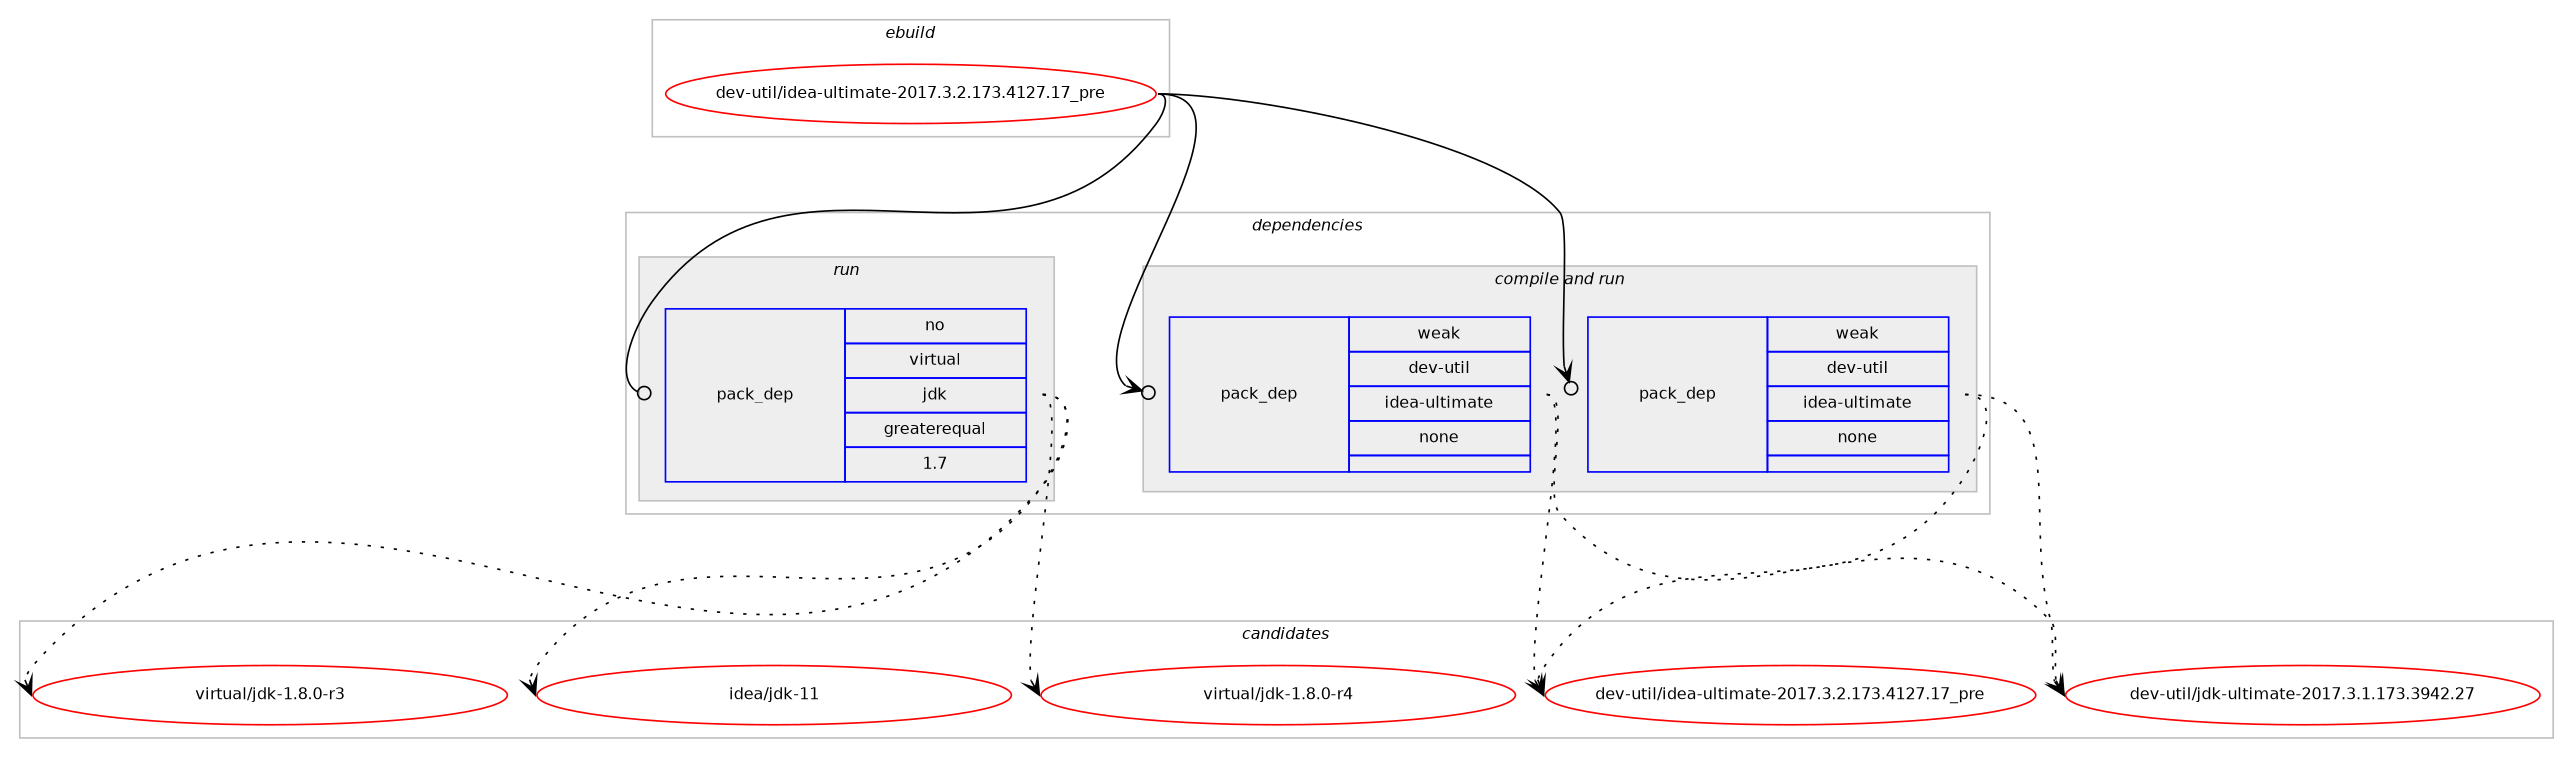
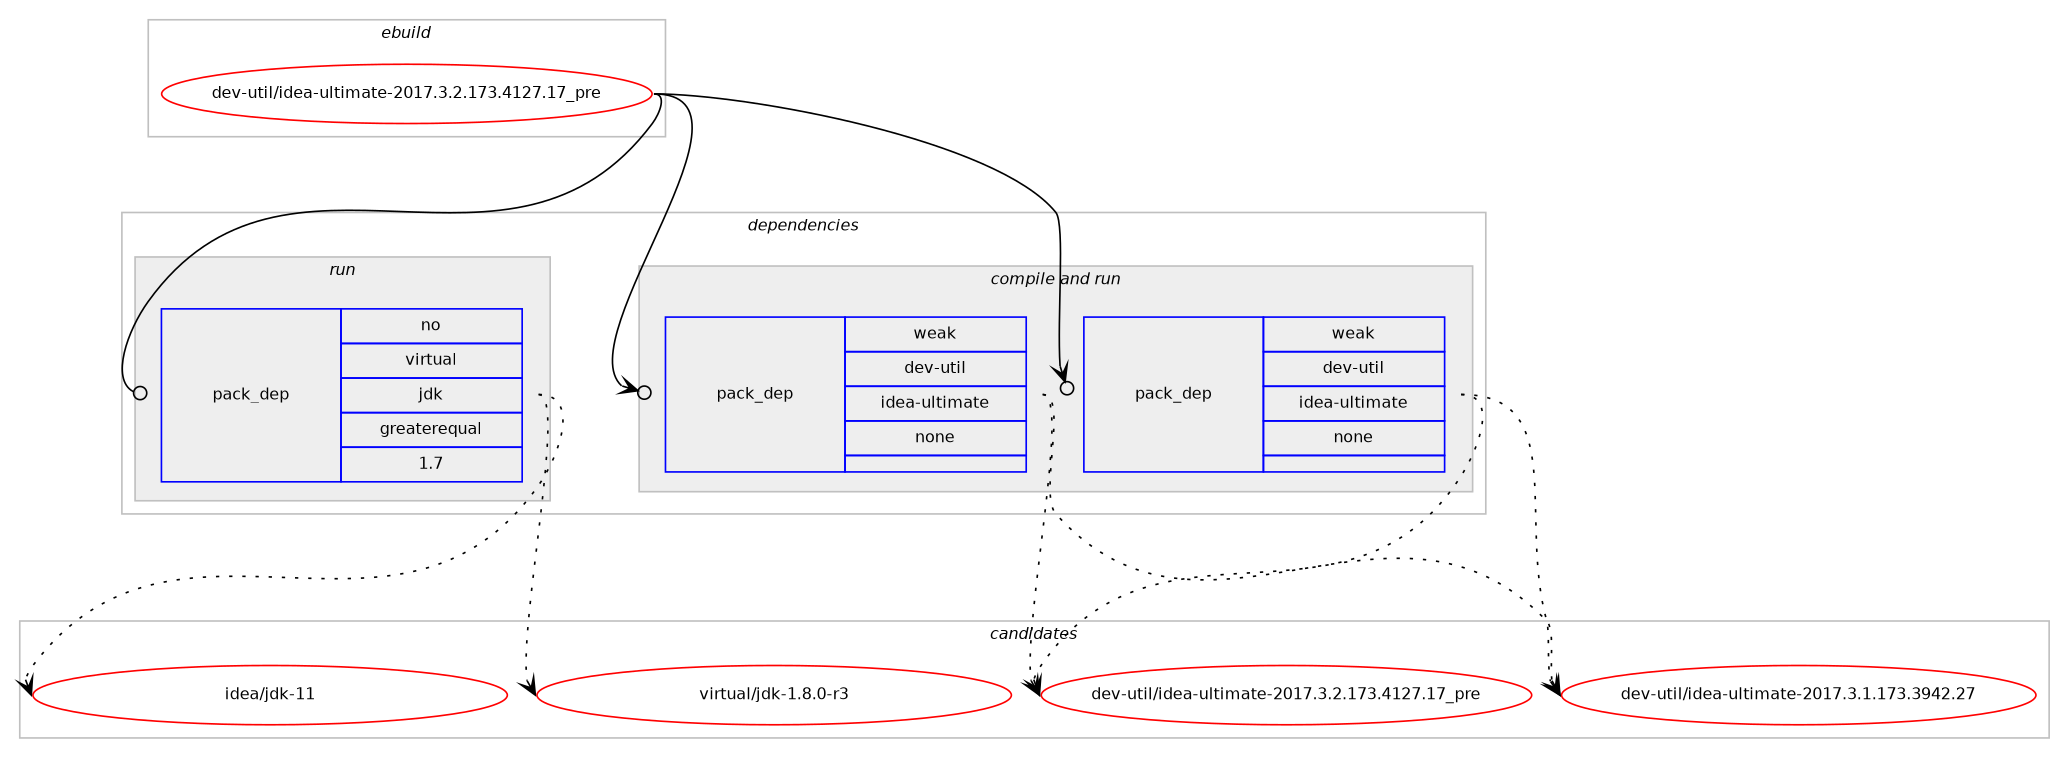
node "virtual/jdk-1.8.0-r4": removed
node "dev-util/jdk-ultimate-2017.3.1.173.3942.27": label "dev-util/jdk-ultimate-2017.3.1.173.3942.27" -> "dev-util/idea-ultimate-2017.3.1.173.3942.27"
